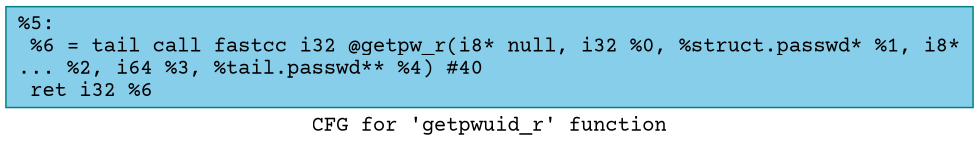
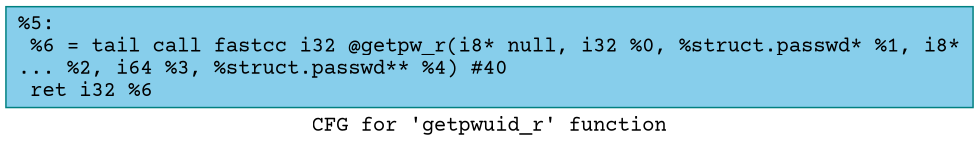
node "%5:": text "... %2, i64 %3, %tail.passwd** %4) #40" -> "... %2, i64 %3, %struct.passwd** %4) #40"
